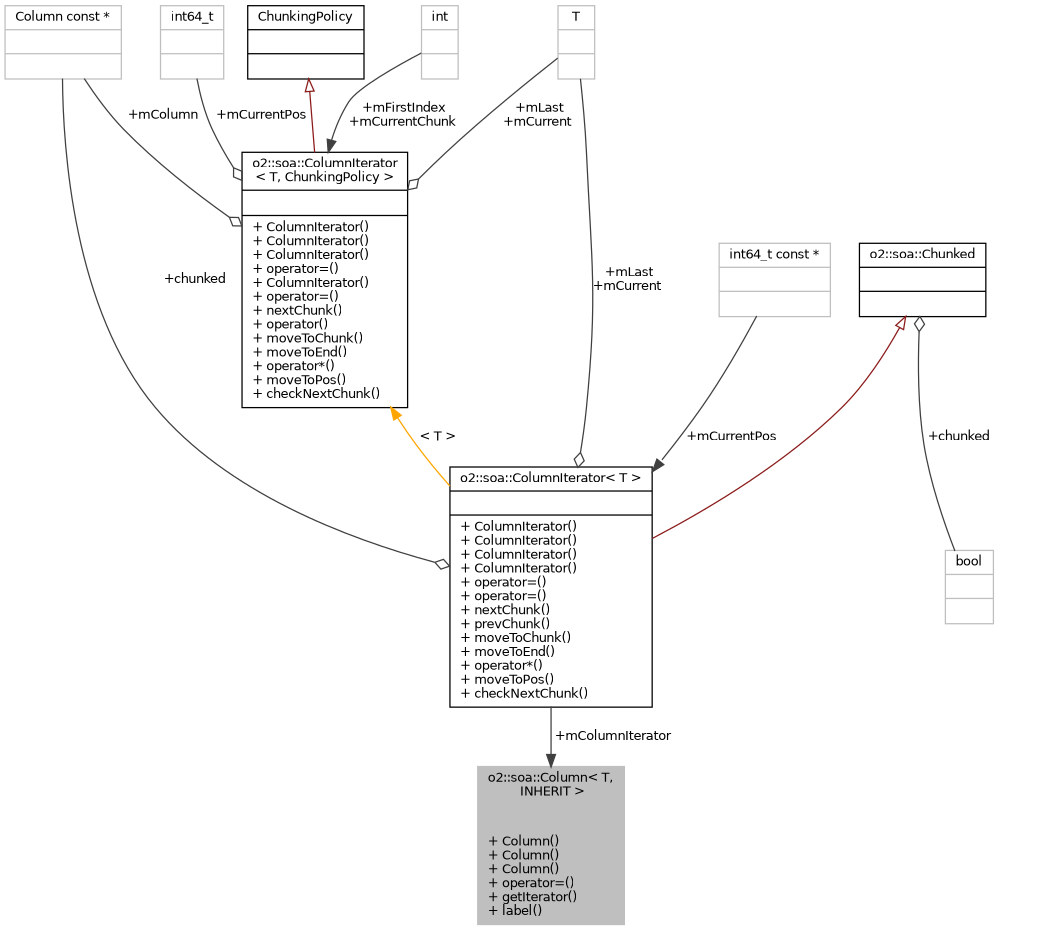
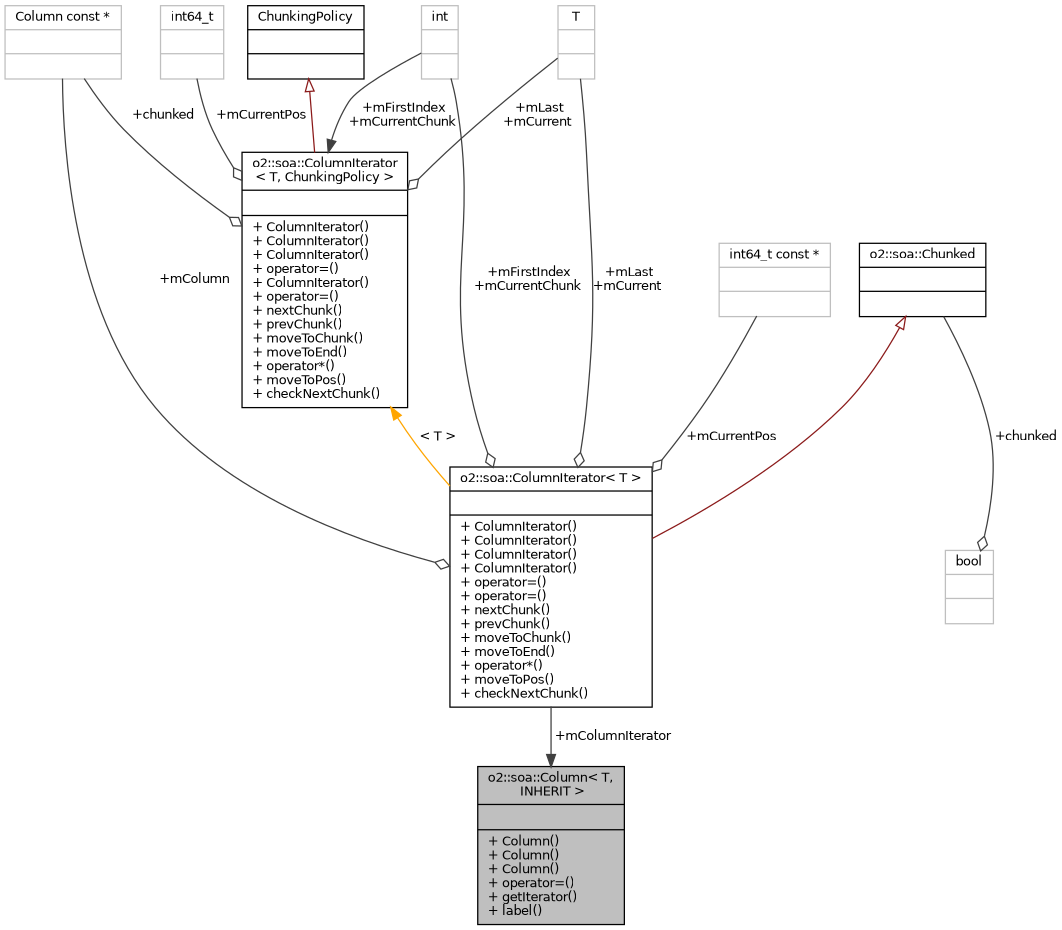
edge "Column const *" -> "o2::soa::ColumnIterator": label " +mColumn" -> " +chunked"
edge "int" -> "o2::soa::ColumnIterator< T >": added, label "+mFirstIndex +mCurrentChunk"
edge "Column const *" -> "o2::soa::ColumnIterator< T >": label " +chunked" -> " +mColumn"
node "o2::soa::ColumnIterator": text "+ operator()" -> "+ prevChunk()"
edge "int64_t const *" -> "o2::soa::ColumnIterator< T >": arrowhead normal -> odiamond
edge "bool" -> "o2::soa::Chunked": reversed
node "o2::soa::Column< T,": color grey75 -> black
